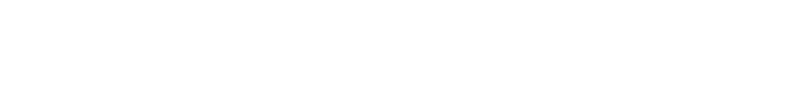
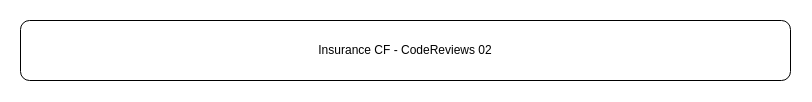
node "Insurance CF - CodeReviews 02": added
